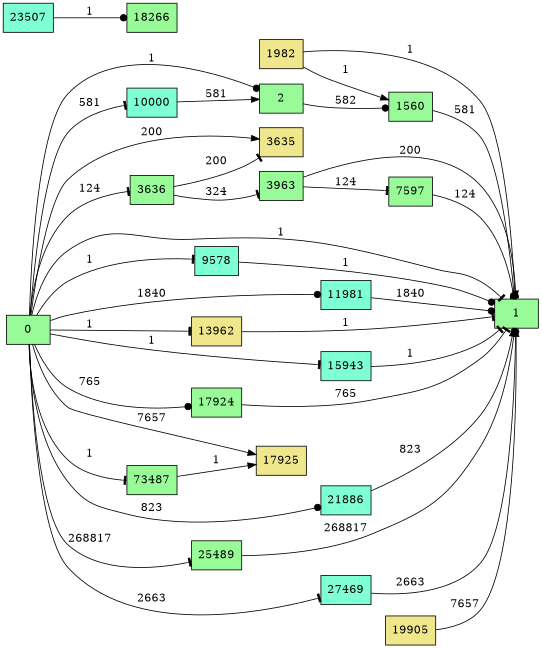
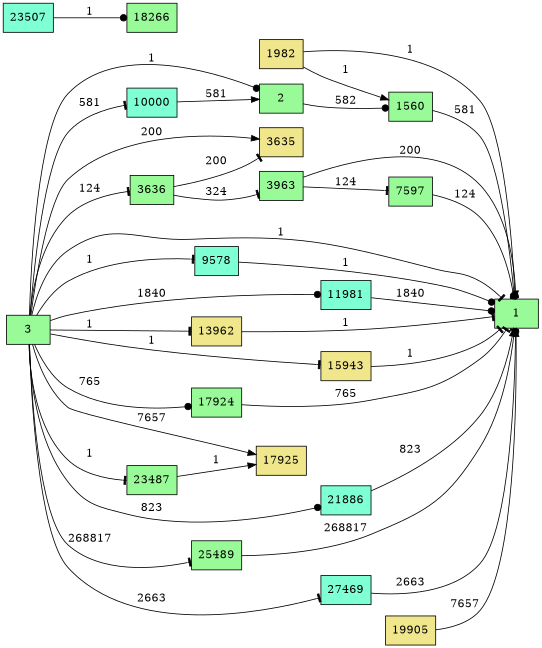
node "0": label "0" -> "3"
node "15943": fillcolor aquamarine -> khaki
node "73487": label "73487" -> "23487"
edge "25489" -> "1": arrowhead dot -> tee
